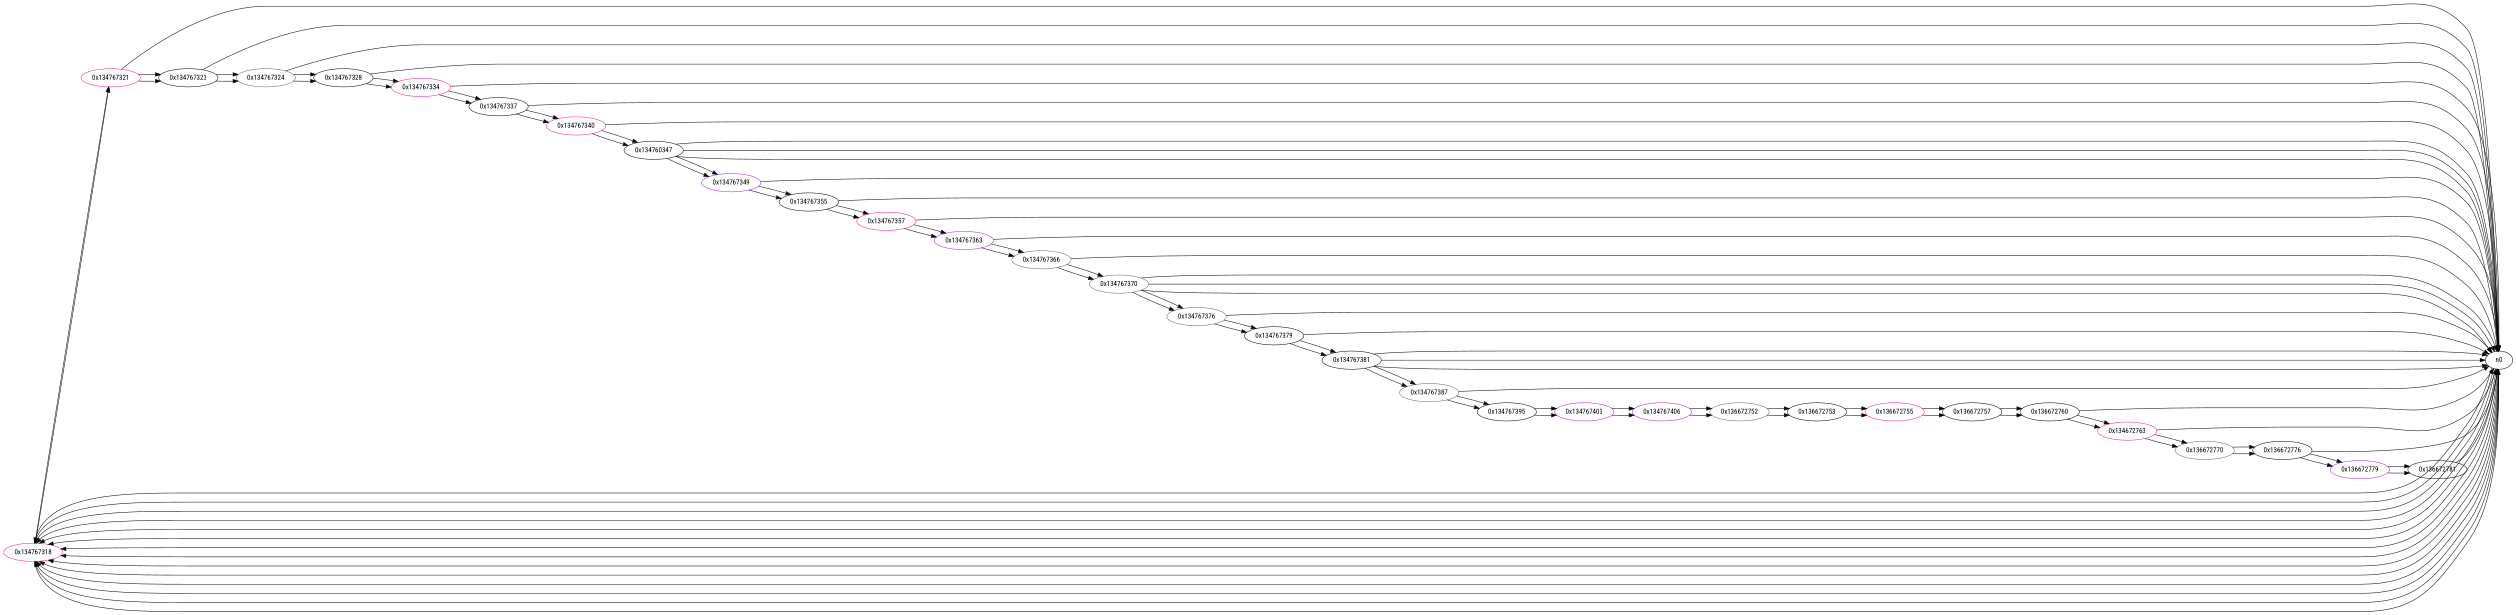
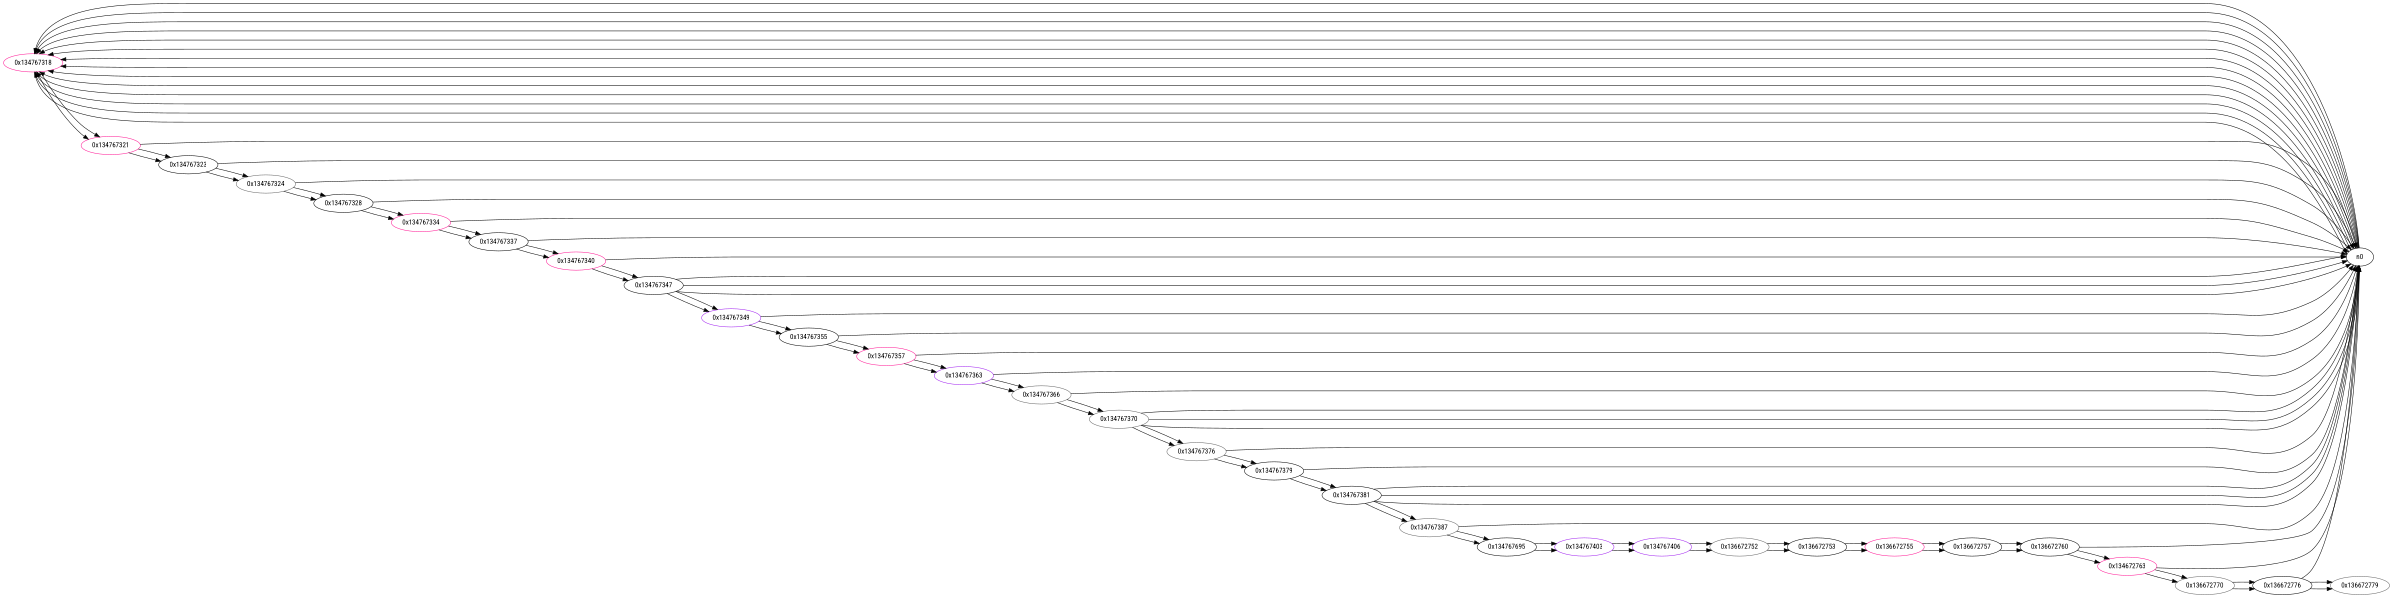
node "0x134760347": label "0x134760347" -> "0x134767347"
node "0x134767395": label "0x134767395" -> "0x134767695"
node "0x136672779": color purple -> gray40
node "0x136672781": removed
